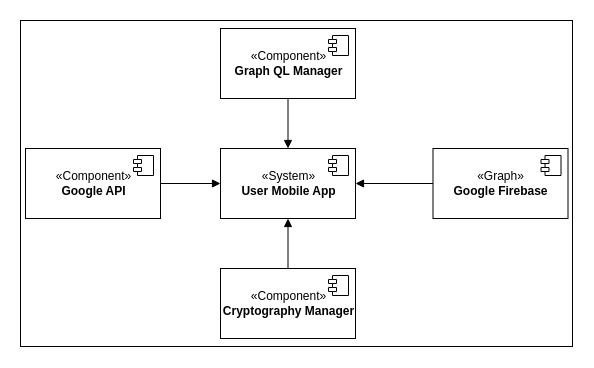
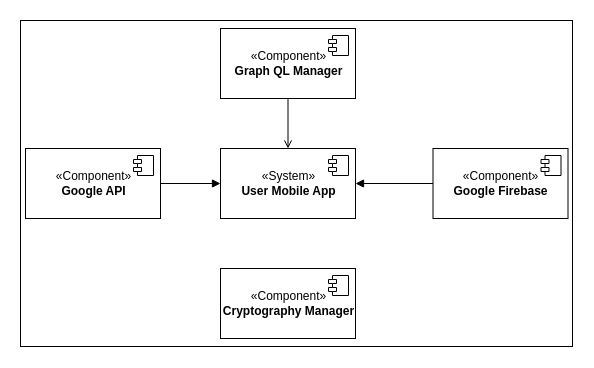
edge "«Component» Graph QL Manager" -> "«System» User Mobile App": arrowhead block -> open
node "«Graph» Google Firebase": label "«Graph» Google Firebase" -> "«Component» Google Firebase"
edge "«Component» Cryptography Manager" -> "«System» User Mobile App": removed
